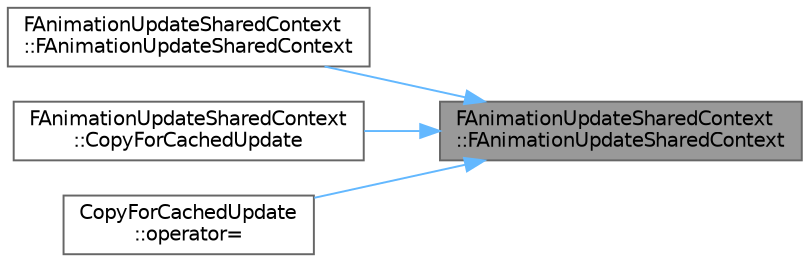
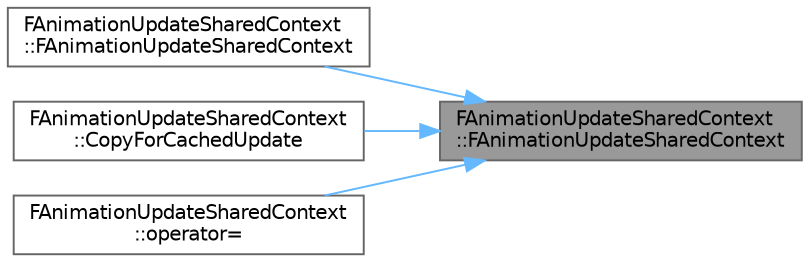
node "CopyForCachedUpdate ::operator=": label "CopyForCachedUpdate ::operator=" -> "FAnimationUpdateSharedContext ::operator="
